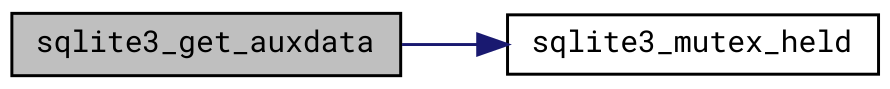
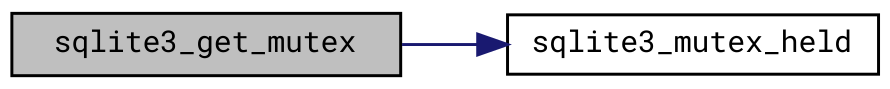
node "sqlite3_get_auxdata": label "sqlite3_get_auxdata" -> "sqlite3_get_mutex"
